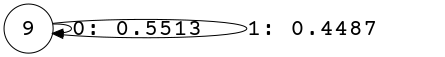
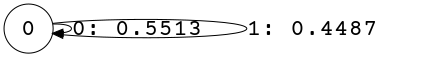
node "9": label "9" -> "0"
